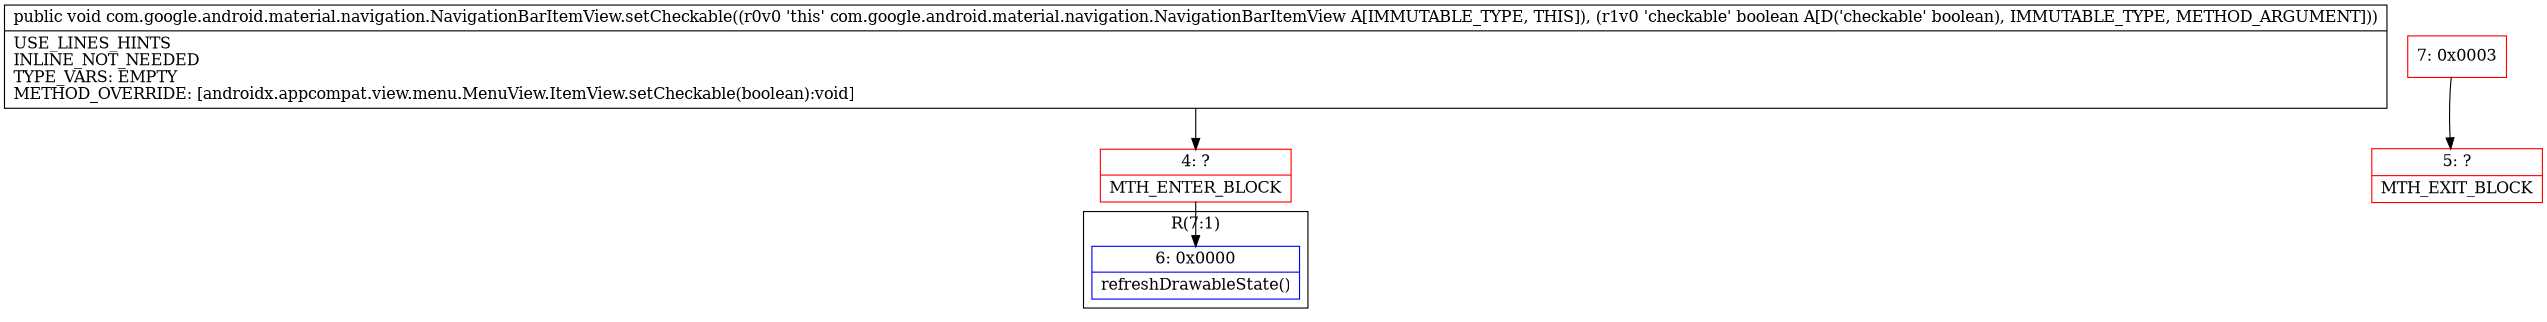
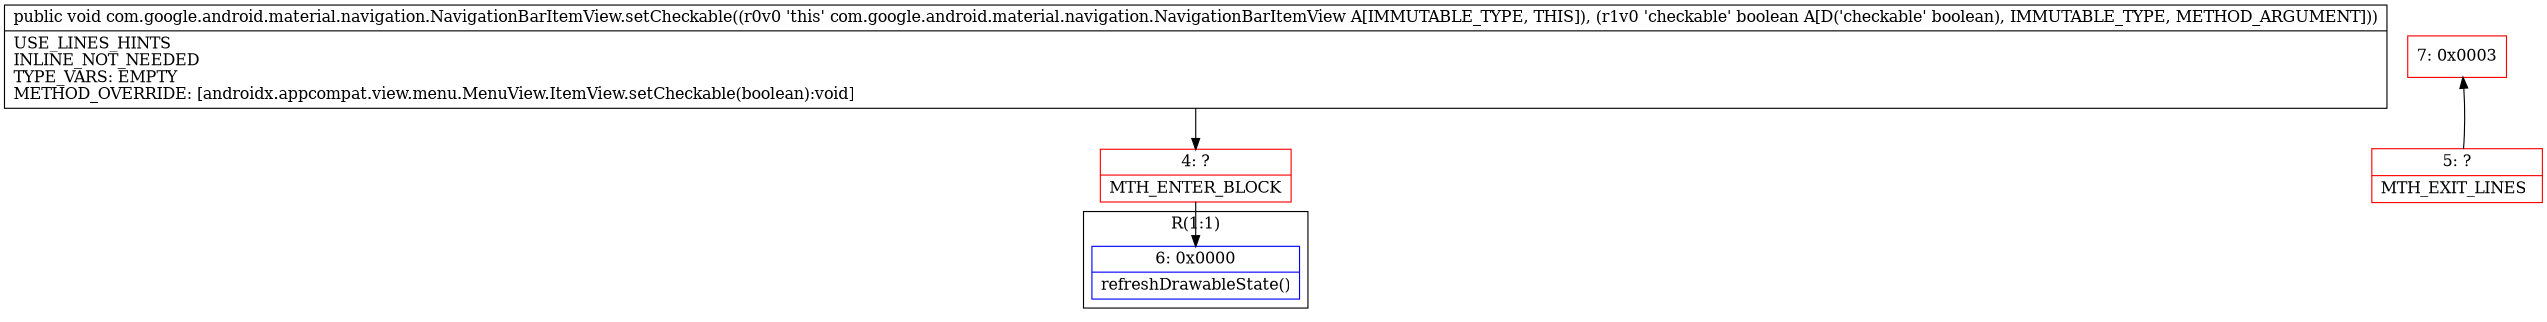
edge "7: 0x0003" -> "5: ?": reversed
node "5: ?": text "MTH_EXIT_BLOCK" -> "MTH_EXIT_LINES"
cluster "R(7:1)": label "R(7:1)" -> "R(1:1)"
